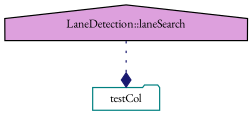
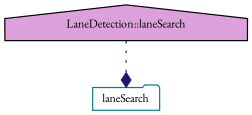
node "testCol": label "testCol" -> "laneSearch"
